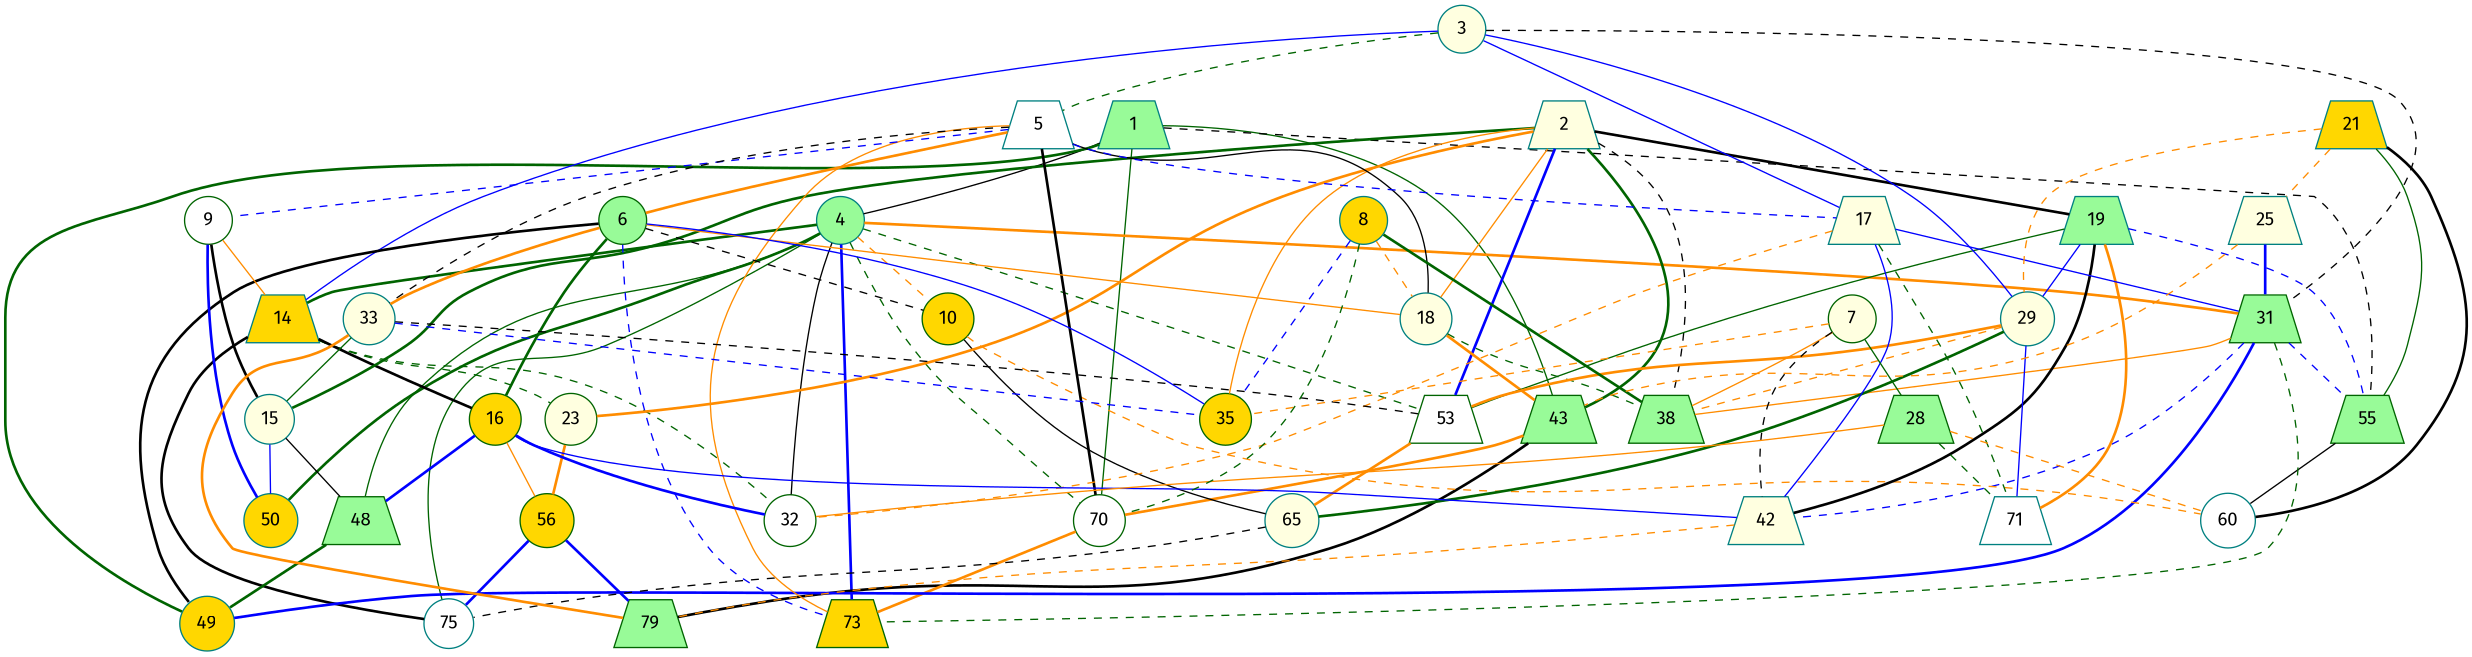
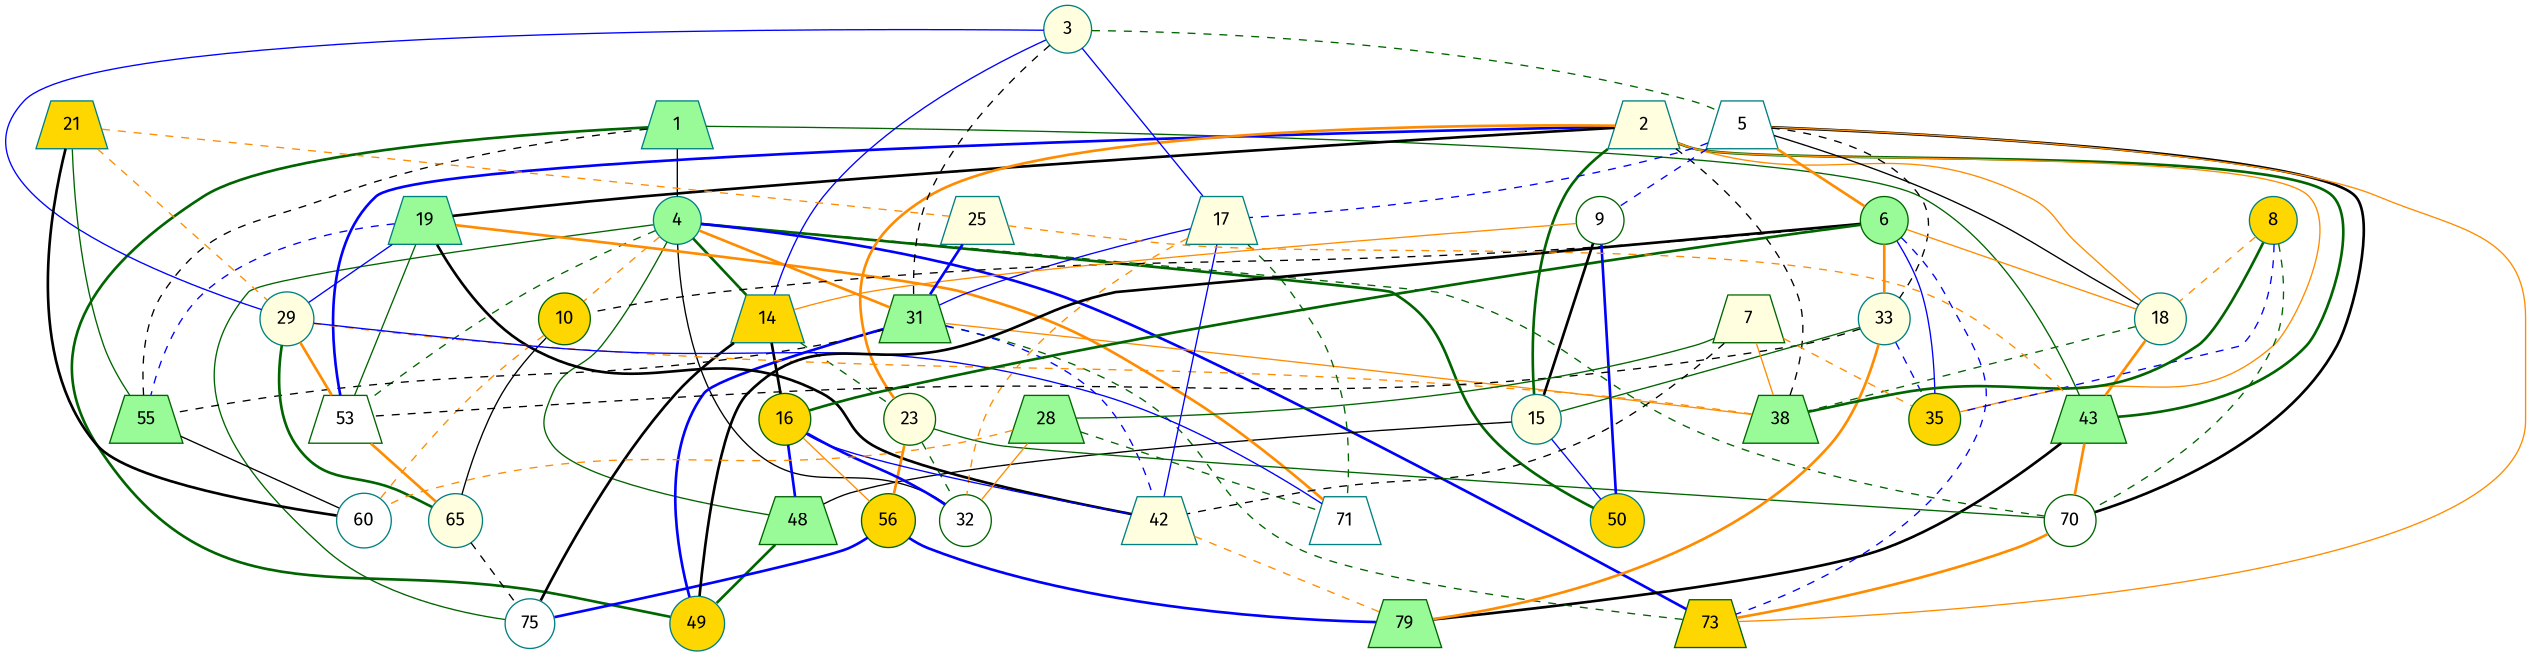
node "7": shape circle -> trapezium
edge "1" -- "70": now "23" -- "70"
edge "31" -- "55": color blue -> black
edge "14" -- "32": now "23" -- "32"
